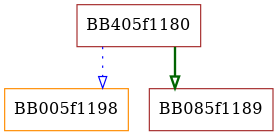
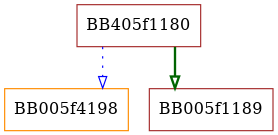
node "BB005f1198": label "BB005f1198" -> "BB005f4198"
node "BB085f1189": label "BB085f1189" -> "BB005f1189"
